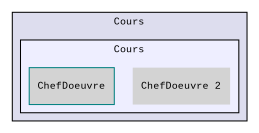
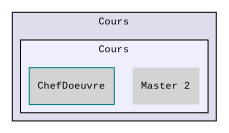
node "ChefDoeuvre 2": label "ChefDoeuvre 2" -> "Master 2"
